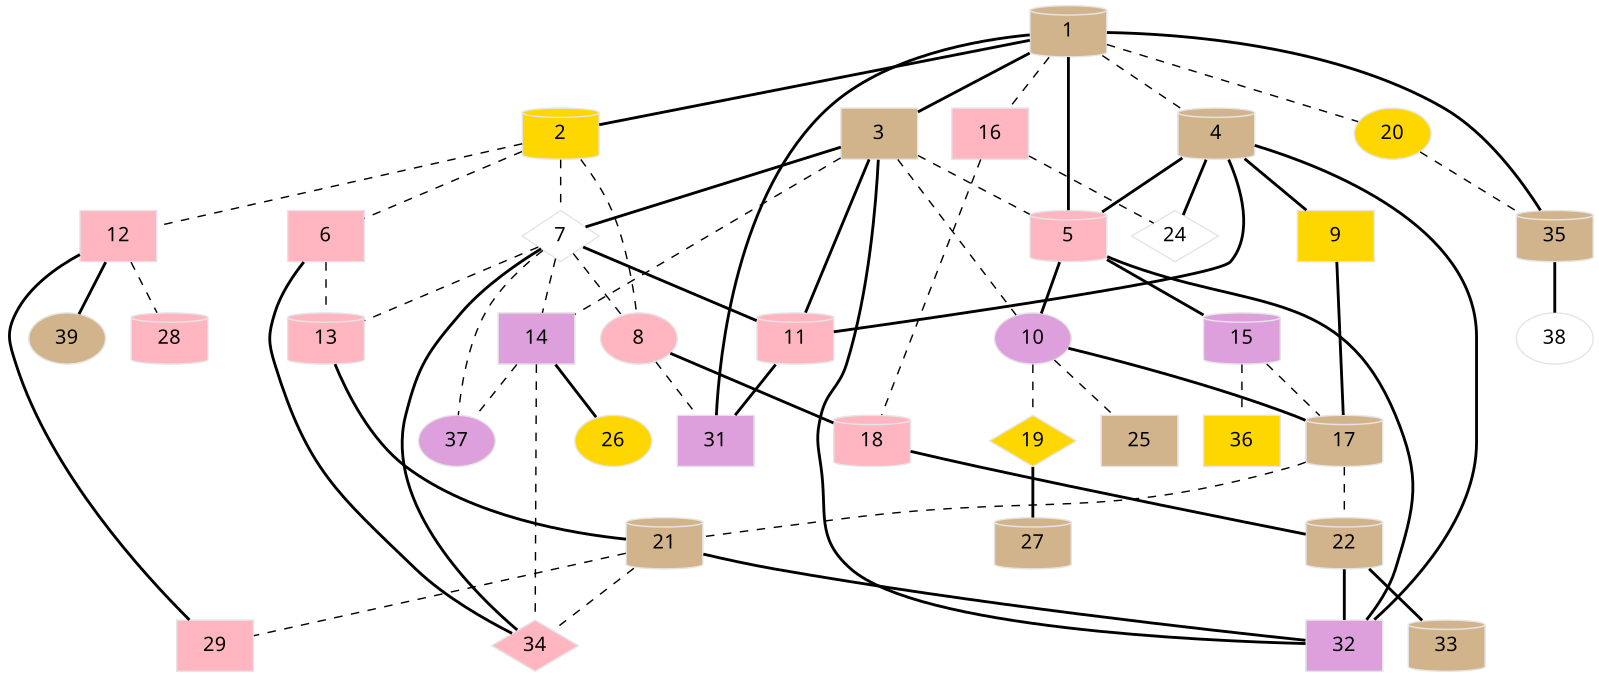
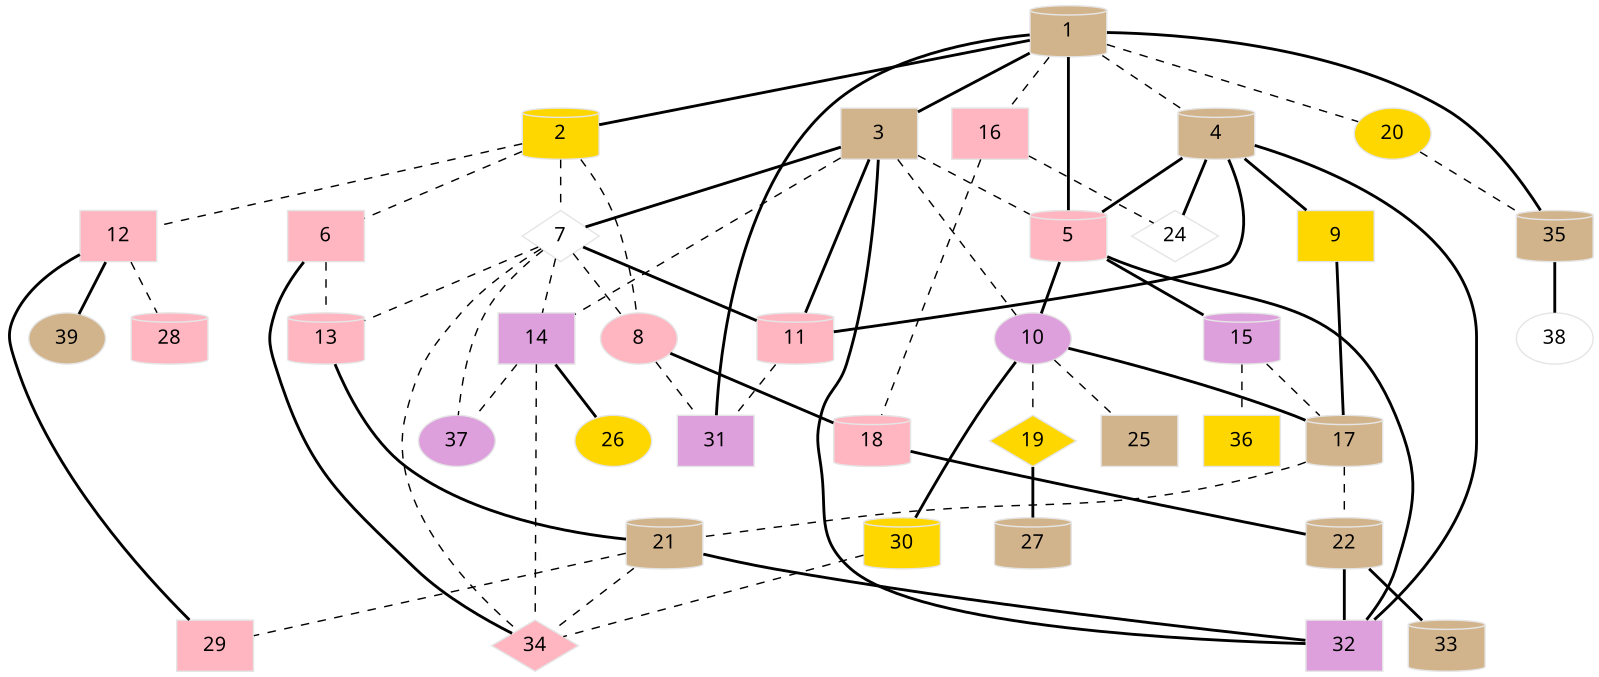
edge "11" -- "31": style bold -> dashed
edge "7" -- "34": style bold -> dashed
node "30": added
